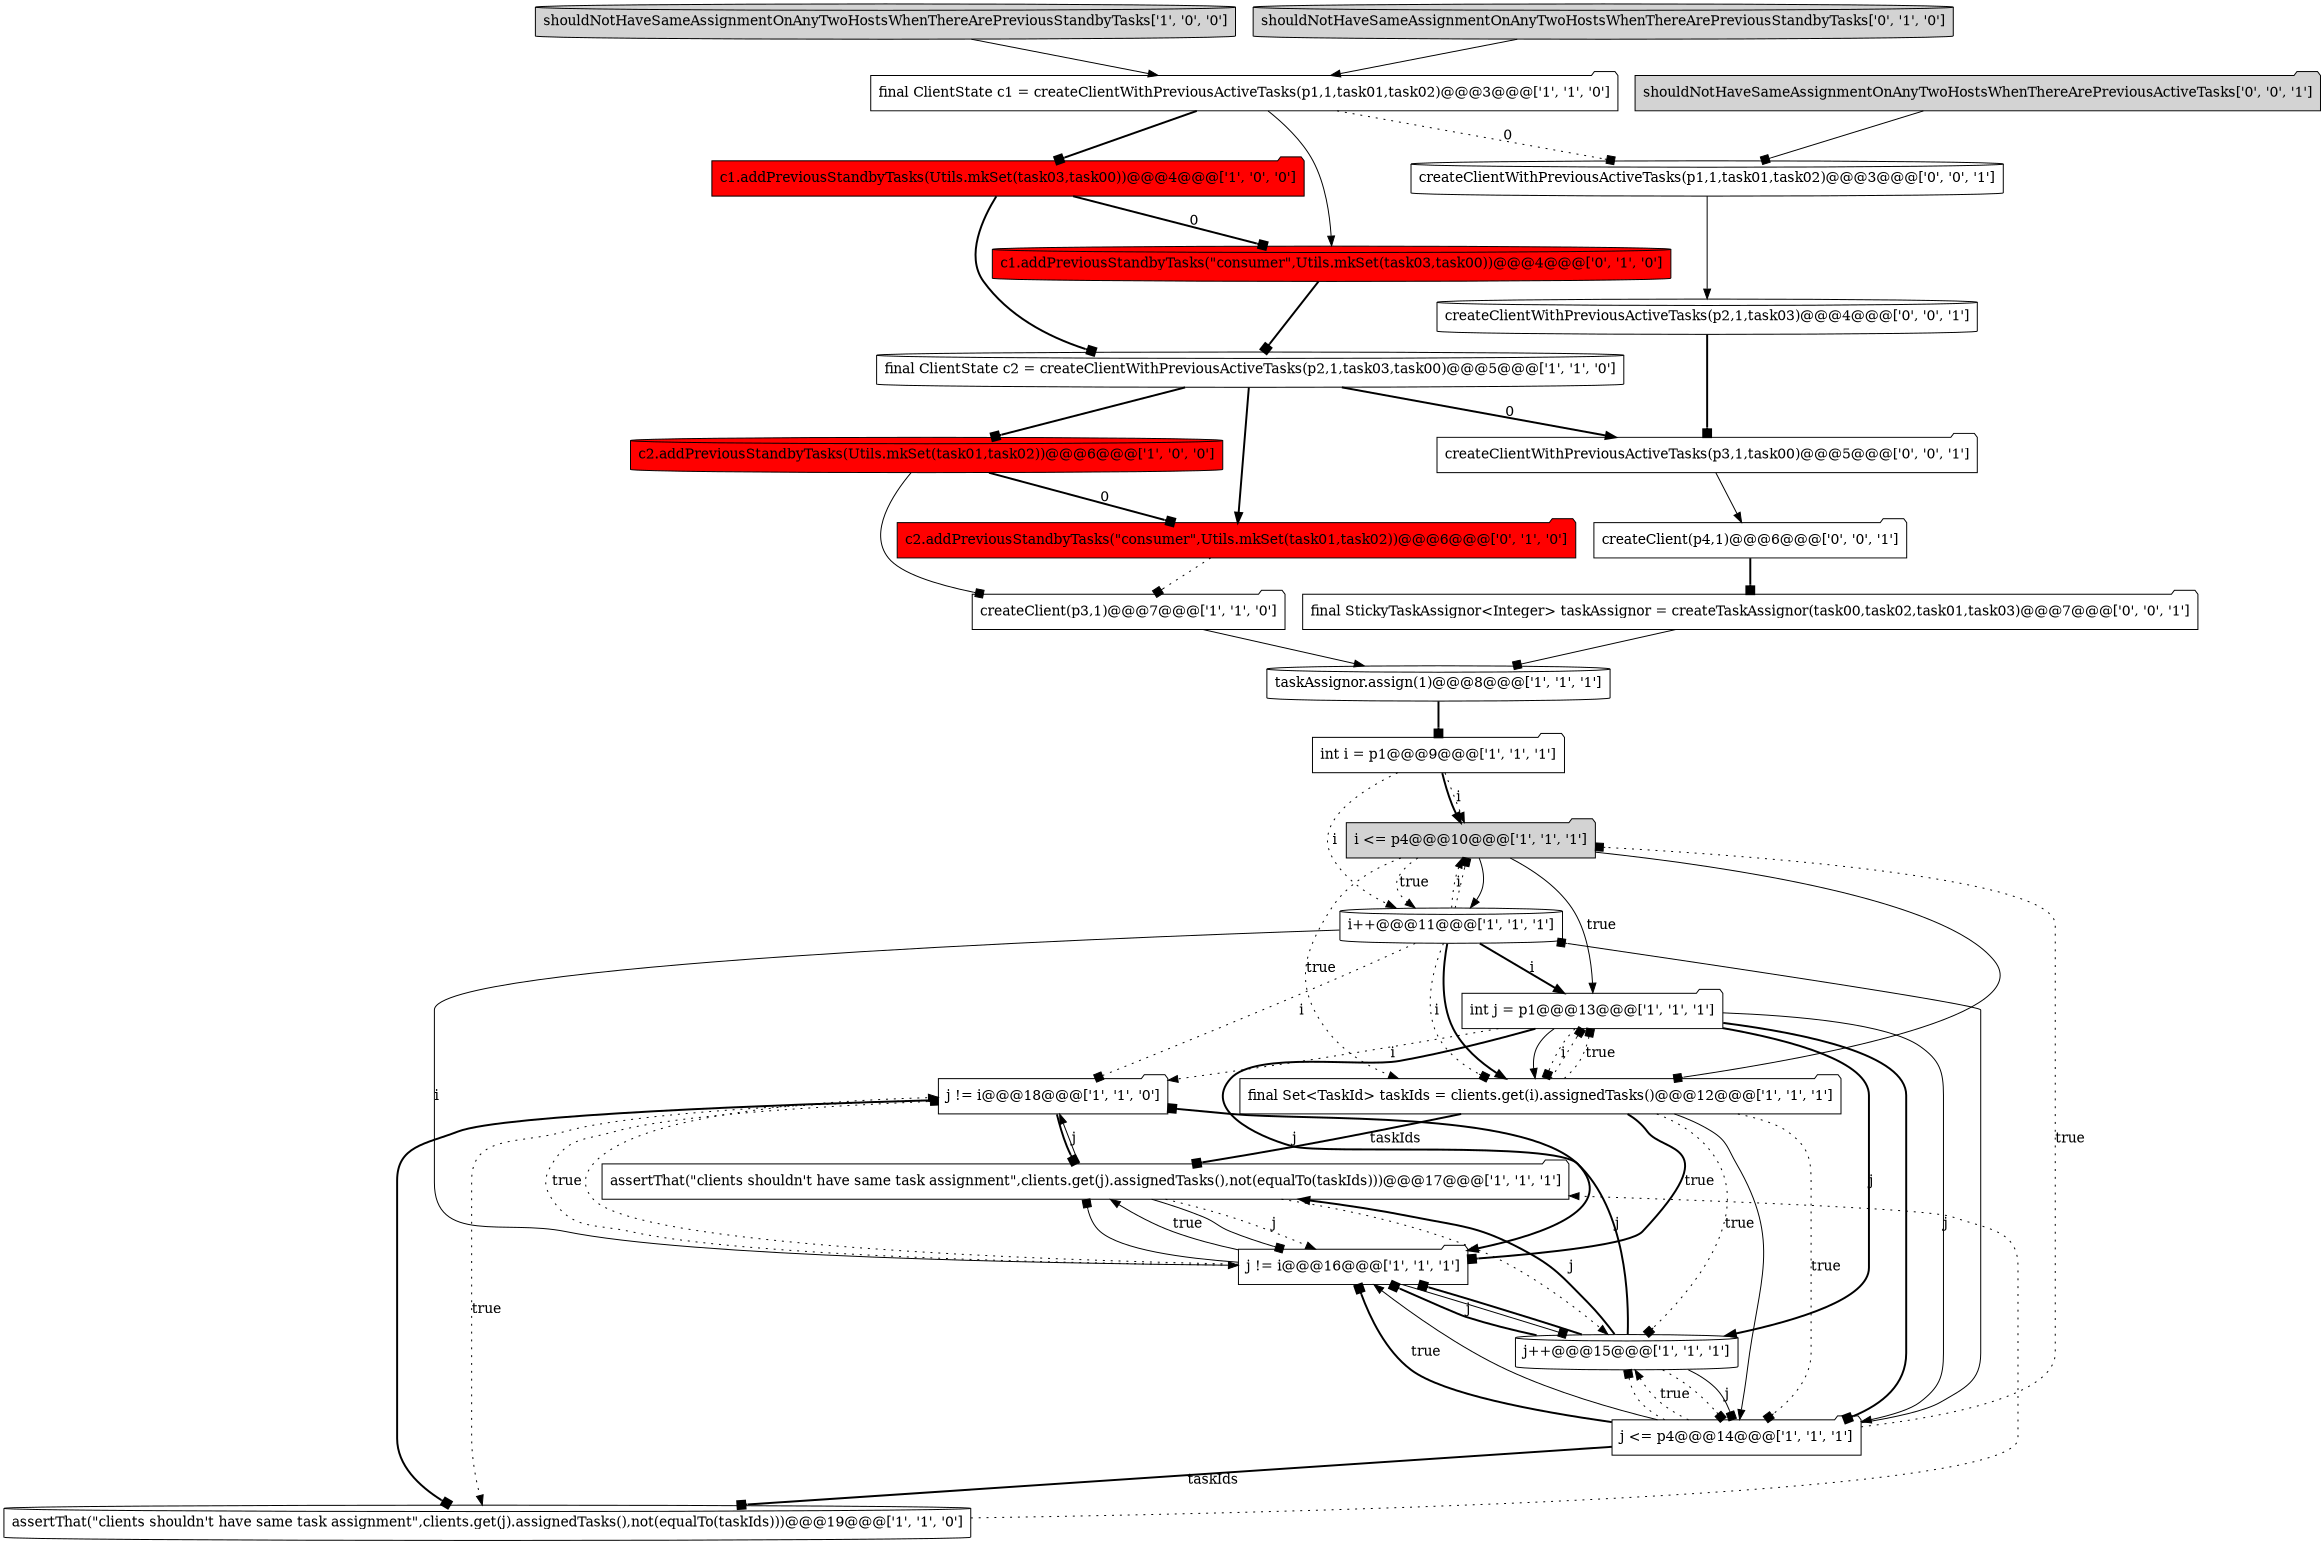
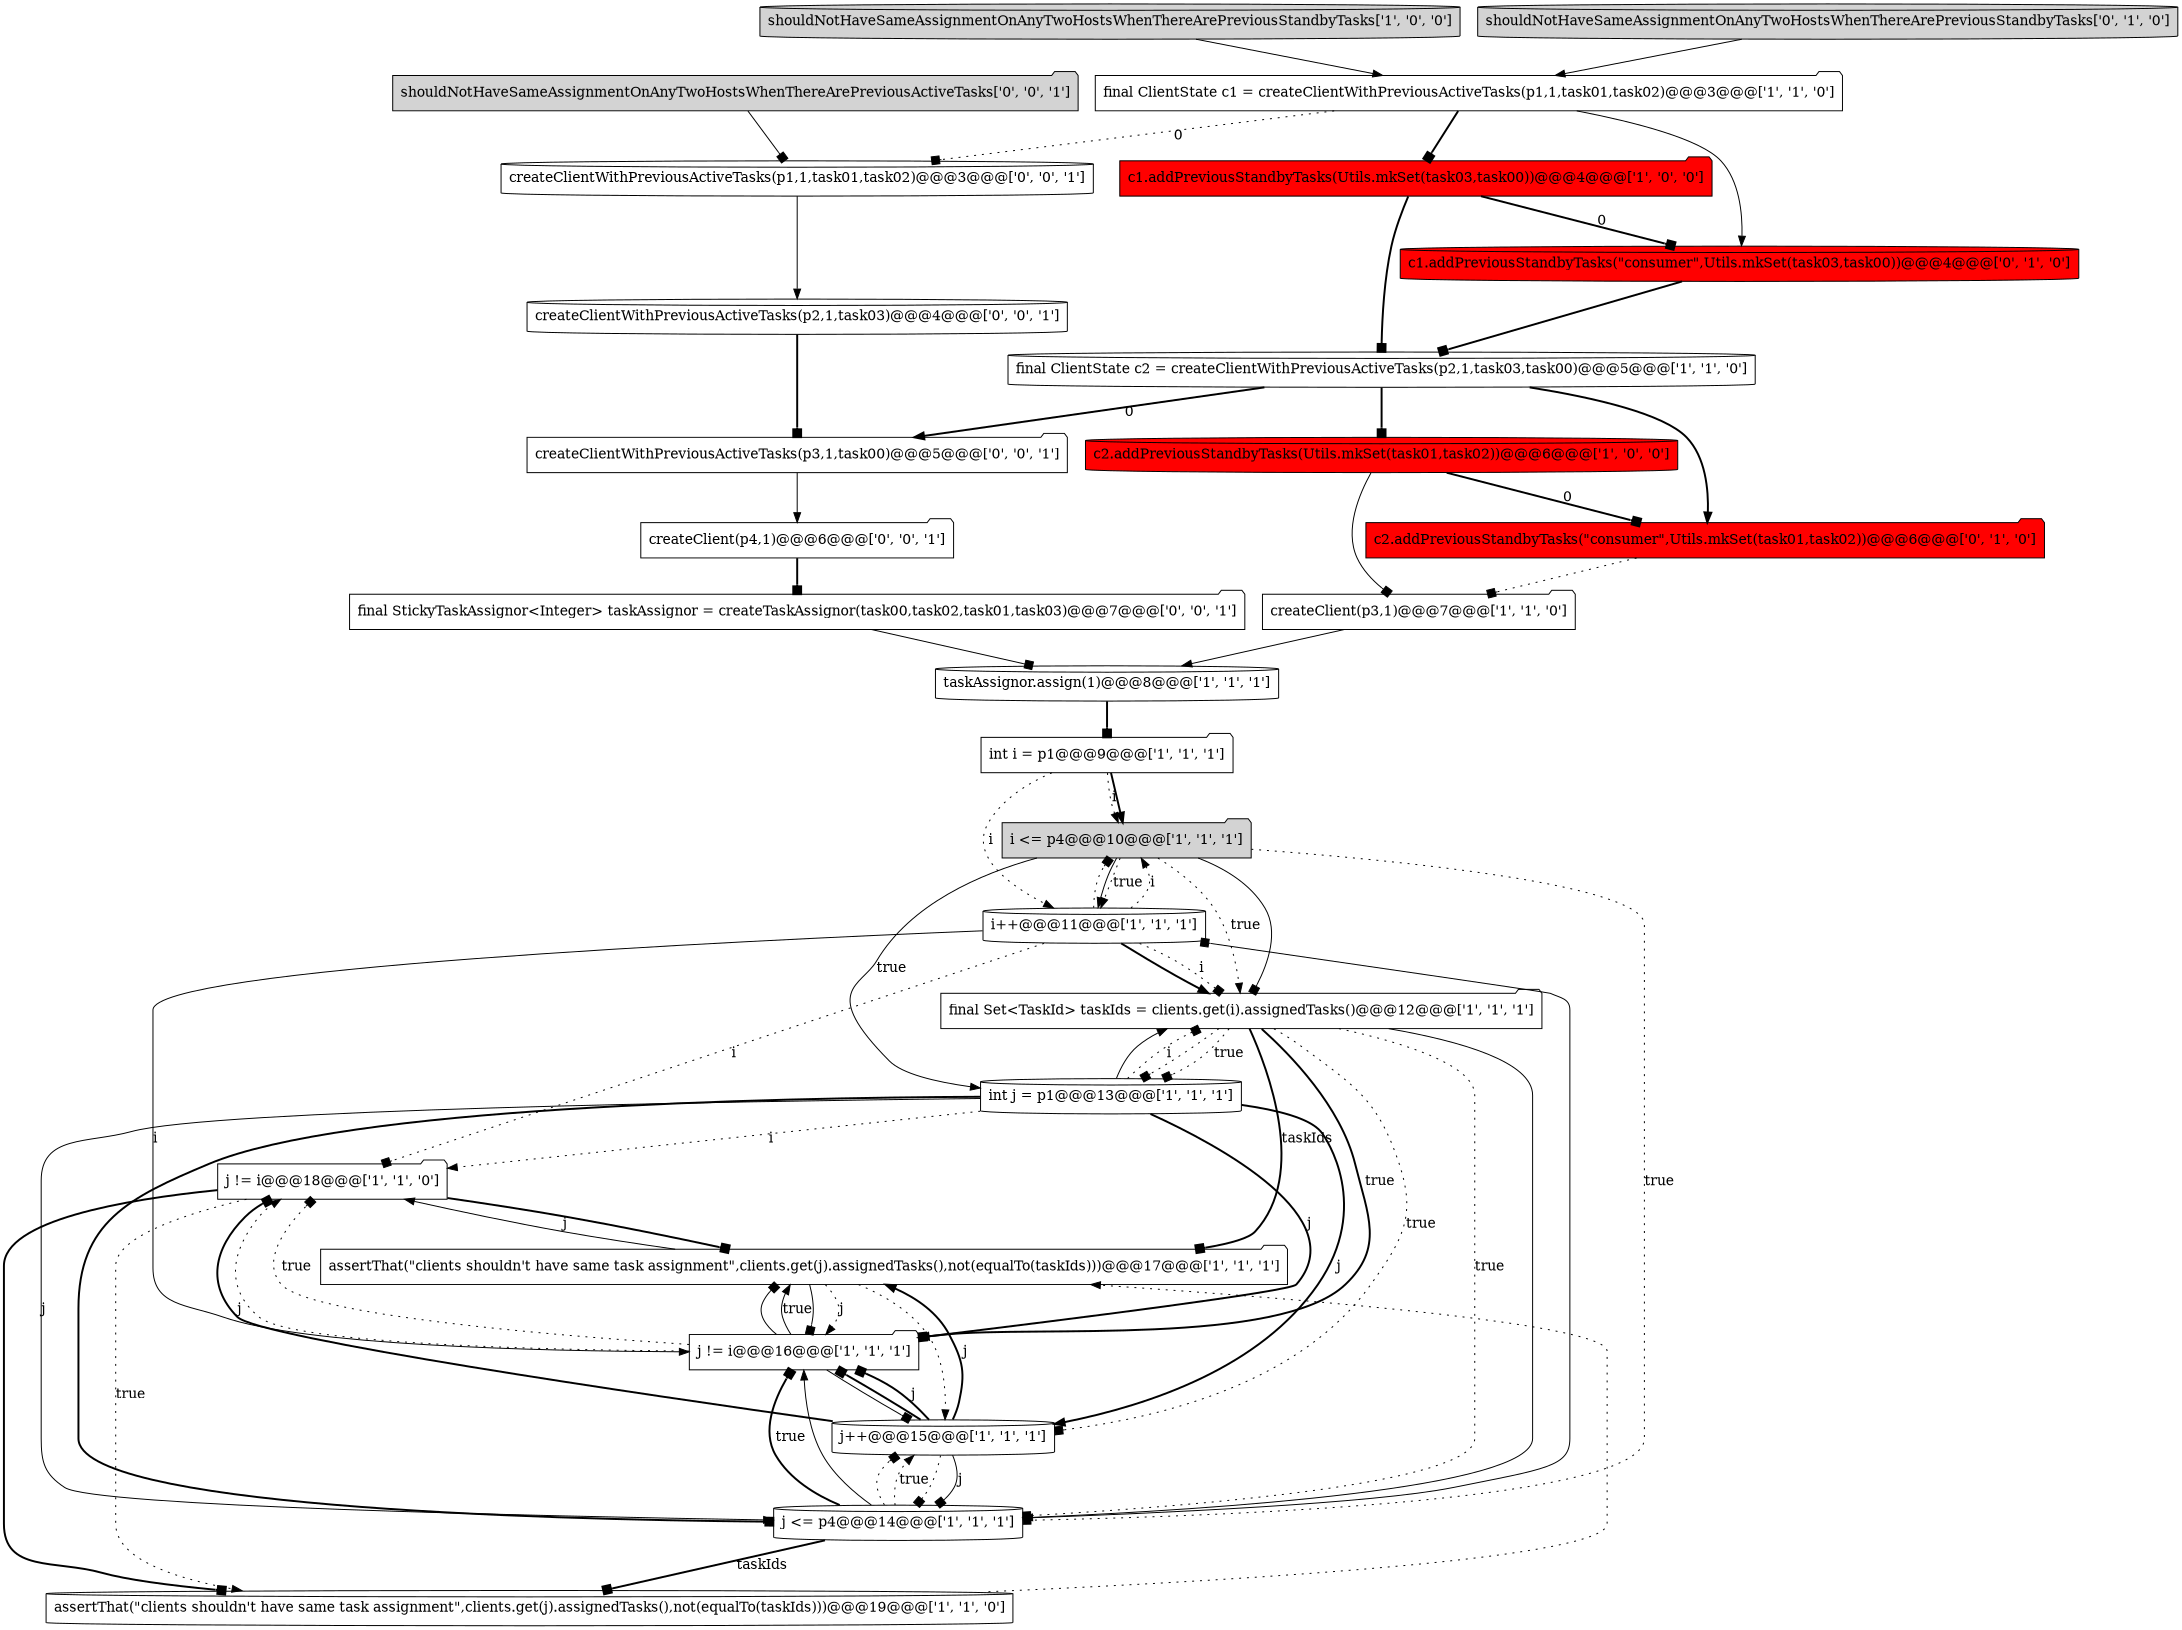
edge "i++@@@11@@@['1', '1', '1']" -> "int j = p1@@@13@@@['1', '1', '1']": removed, label "i"
node "int j = p1@@@13@@@['1', '1', '1']": shape folder -> cylinder
edge "j <= p4@@@14@@@['1', '1', '1']" -> "i <= p4@@@10@@@['1', '1', '1']": reversed
node "j <= p4@@@14@@@['1', '1', '1']": shape folder -> cylinder
